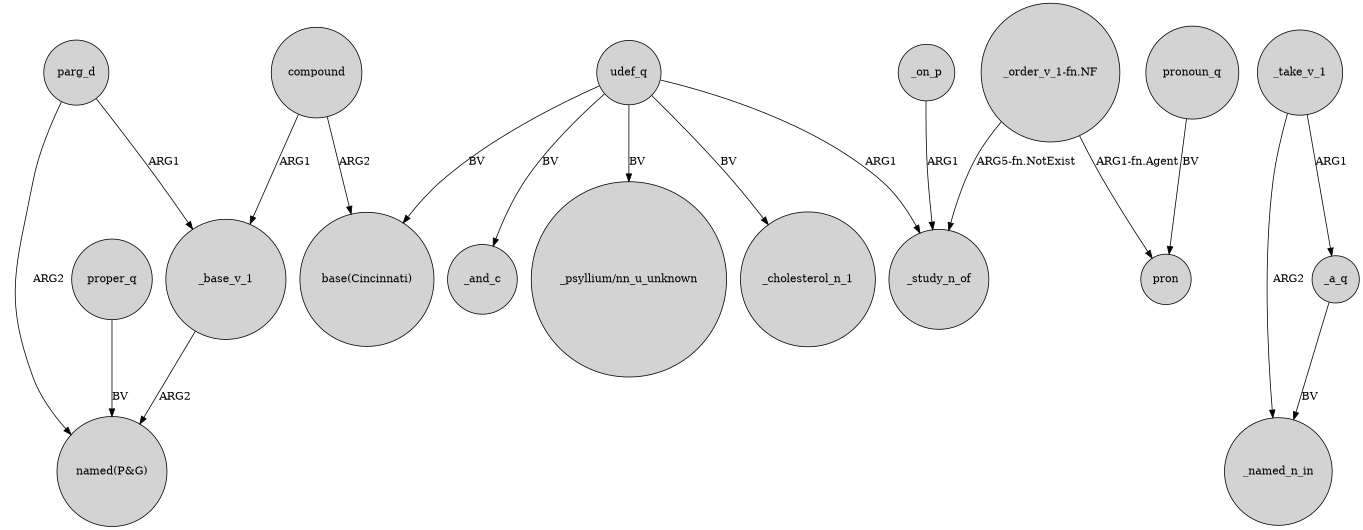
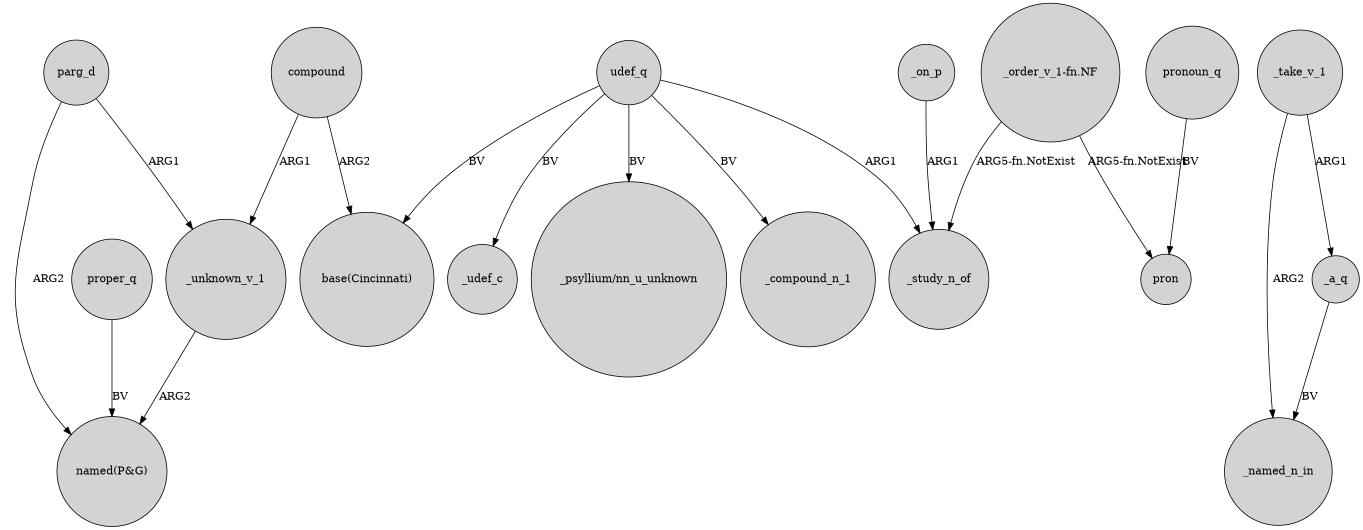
edge "_order_v_1-fn.NF" -> "pron": label "ARG1-fn.Agent" -> "ARG5-fn.NotExist"
node "_base_v_1": label "_base_v_1" -> "_unknown_v_1"
node "_and_c": label "_and_c" -> "_udef_c"
node "_cholesterol_n_1": label "_cholesterol_n_1" -> "_compound_n_1"
